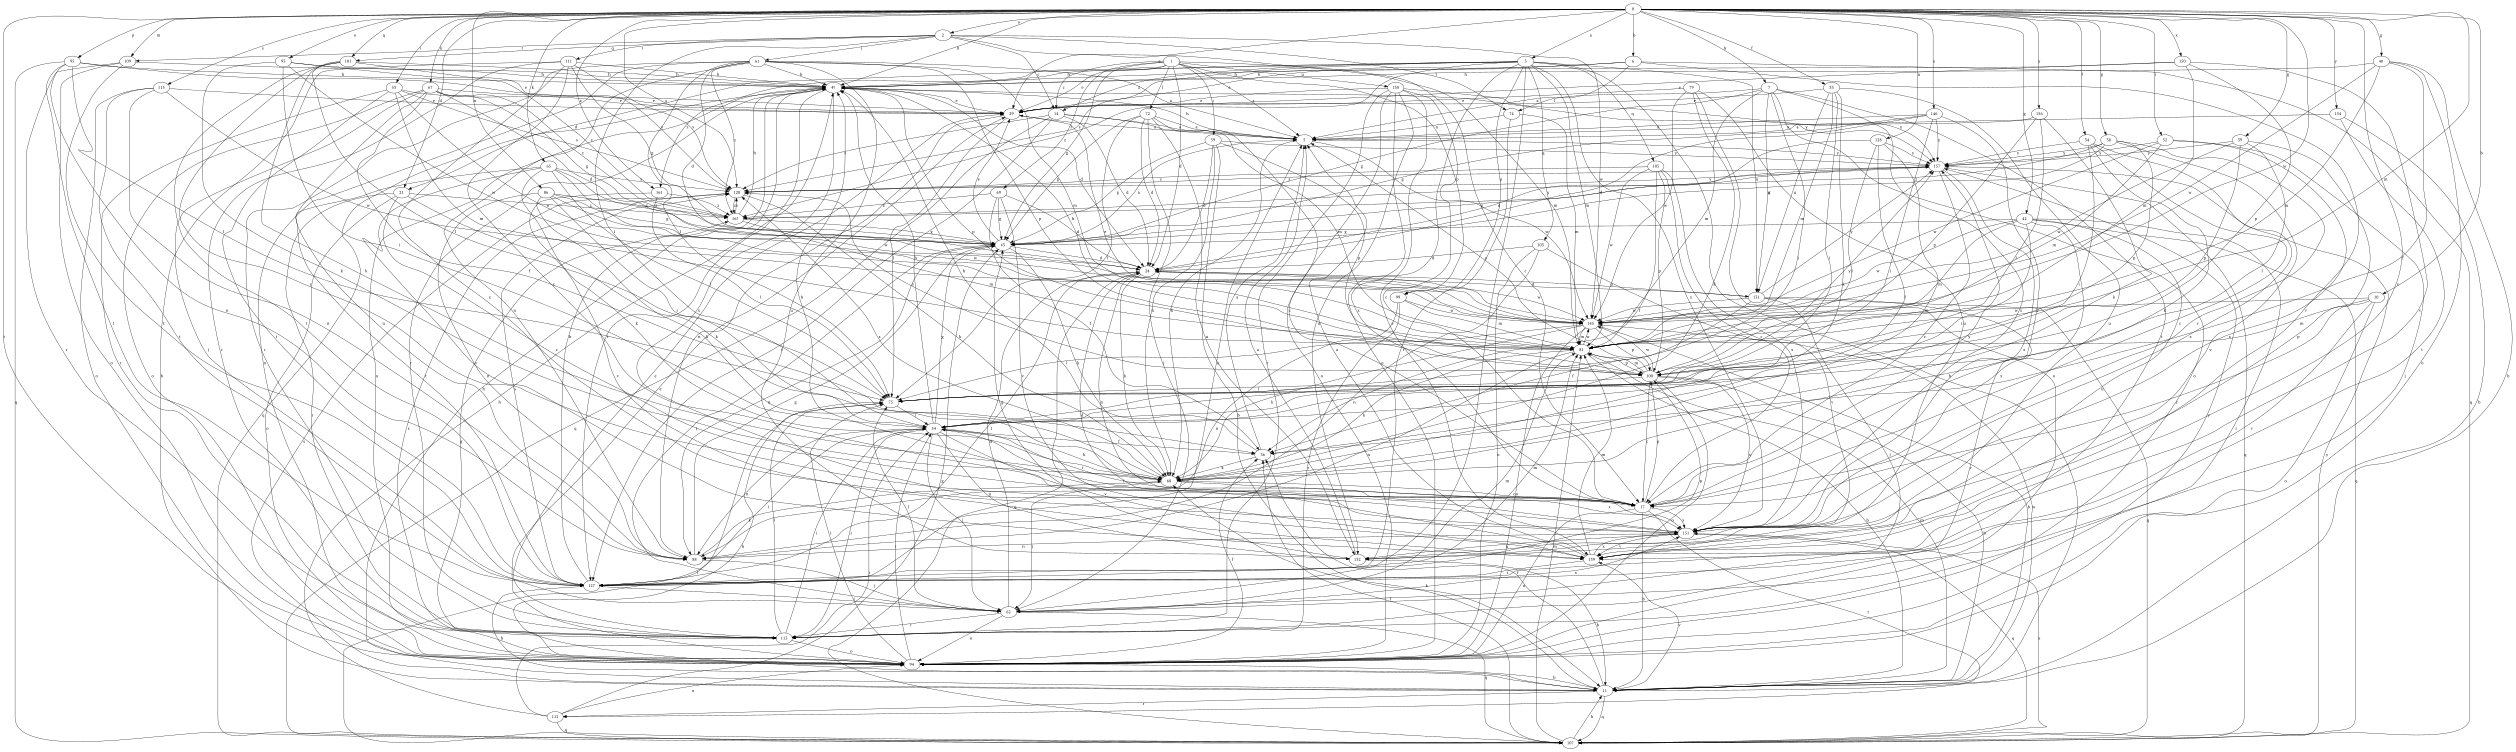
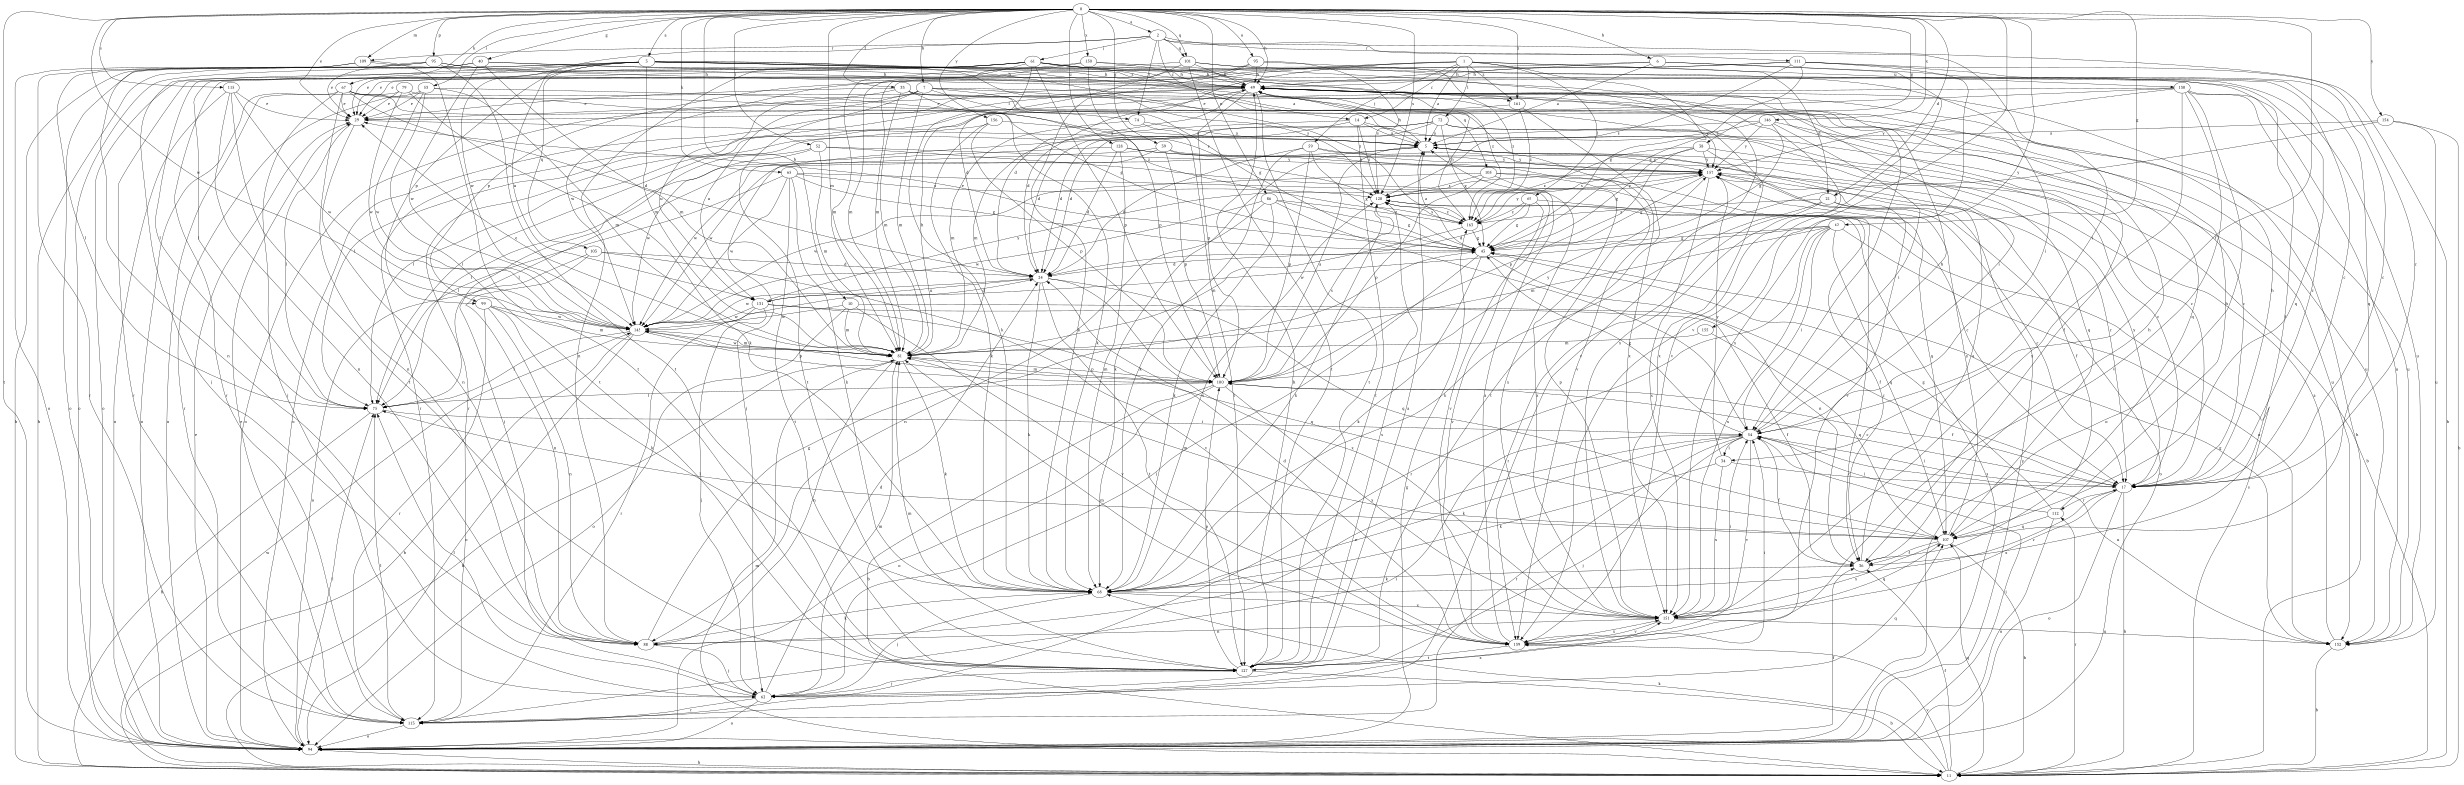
edge "3" -> "14": now "3" -> "161"
node "155": added
edge "145" -> "68": now "99" -> "68"
edge "43" -> "88": now "43" -> "36"
edge "34" -> "54": reversed
edge "154" -> "132": added, label "u"
edge "17" -> "100": label "p" -> "f"
